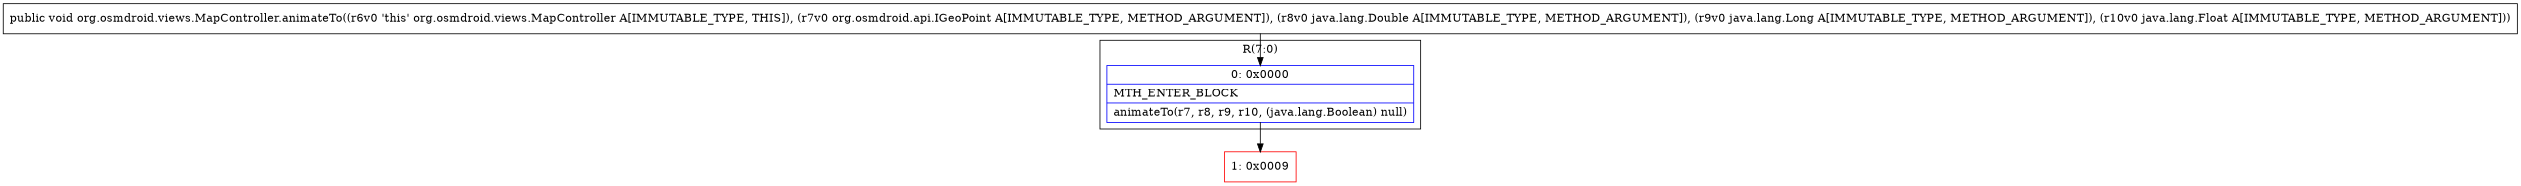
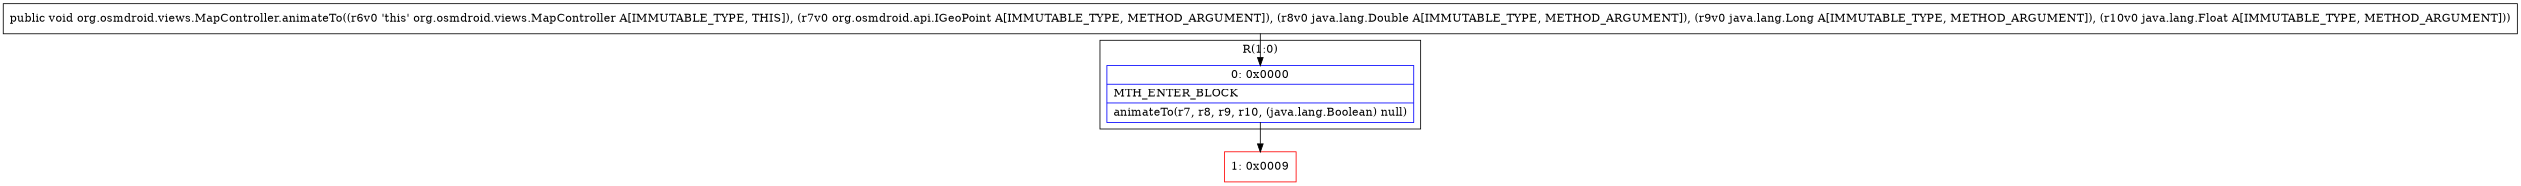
cluster "R(7:0)": label "R(7:0)" -> "R(1:0)"
